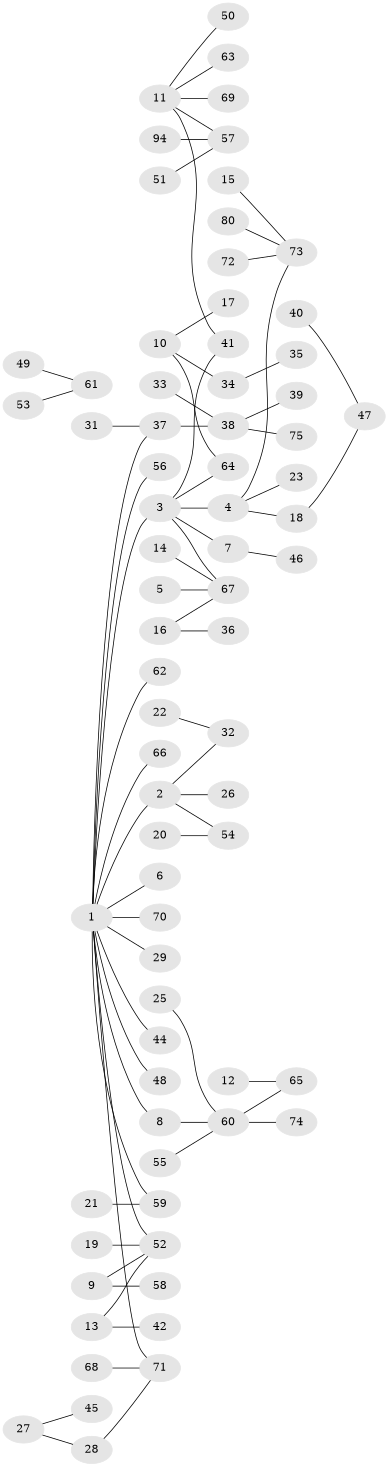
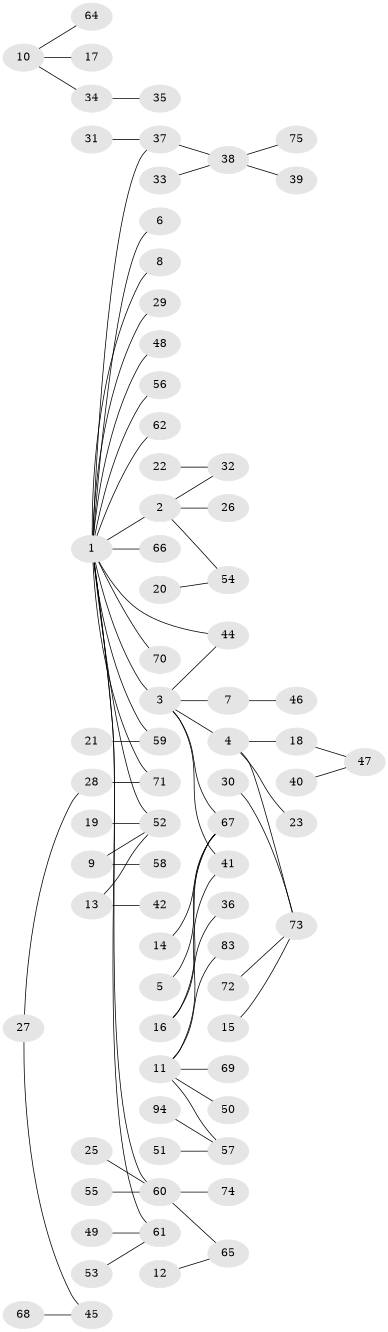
node "63": label "63" -> "83"
node "80": label "80" -> "30"
edge "64" -- "3": now "44" -- "3"
edge "1" -- "61": added
edge "8" -- "60": now "1" -- "60"
edge "68" -- "71": now "68" -- "45"
